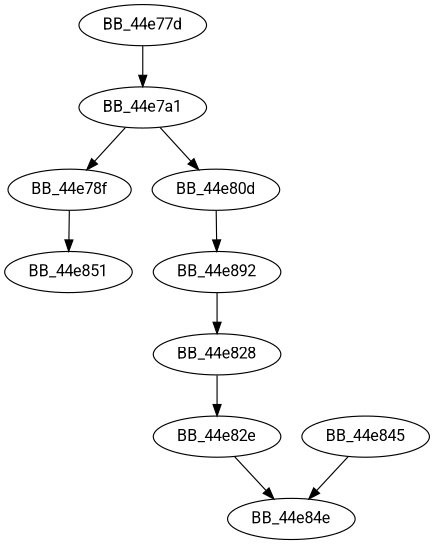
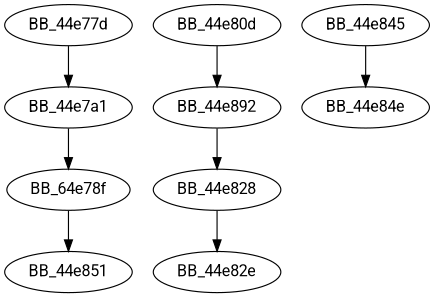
edge "BB_44e7a1" -> "BB_44e80d": removed
node "BB_44e78f": label "BB_44e78f" -> "BB_64e78f"
edge "BB_44e82e" -> "BB_44e84e": removed
